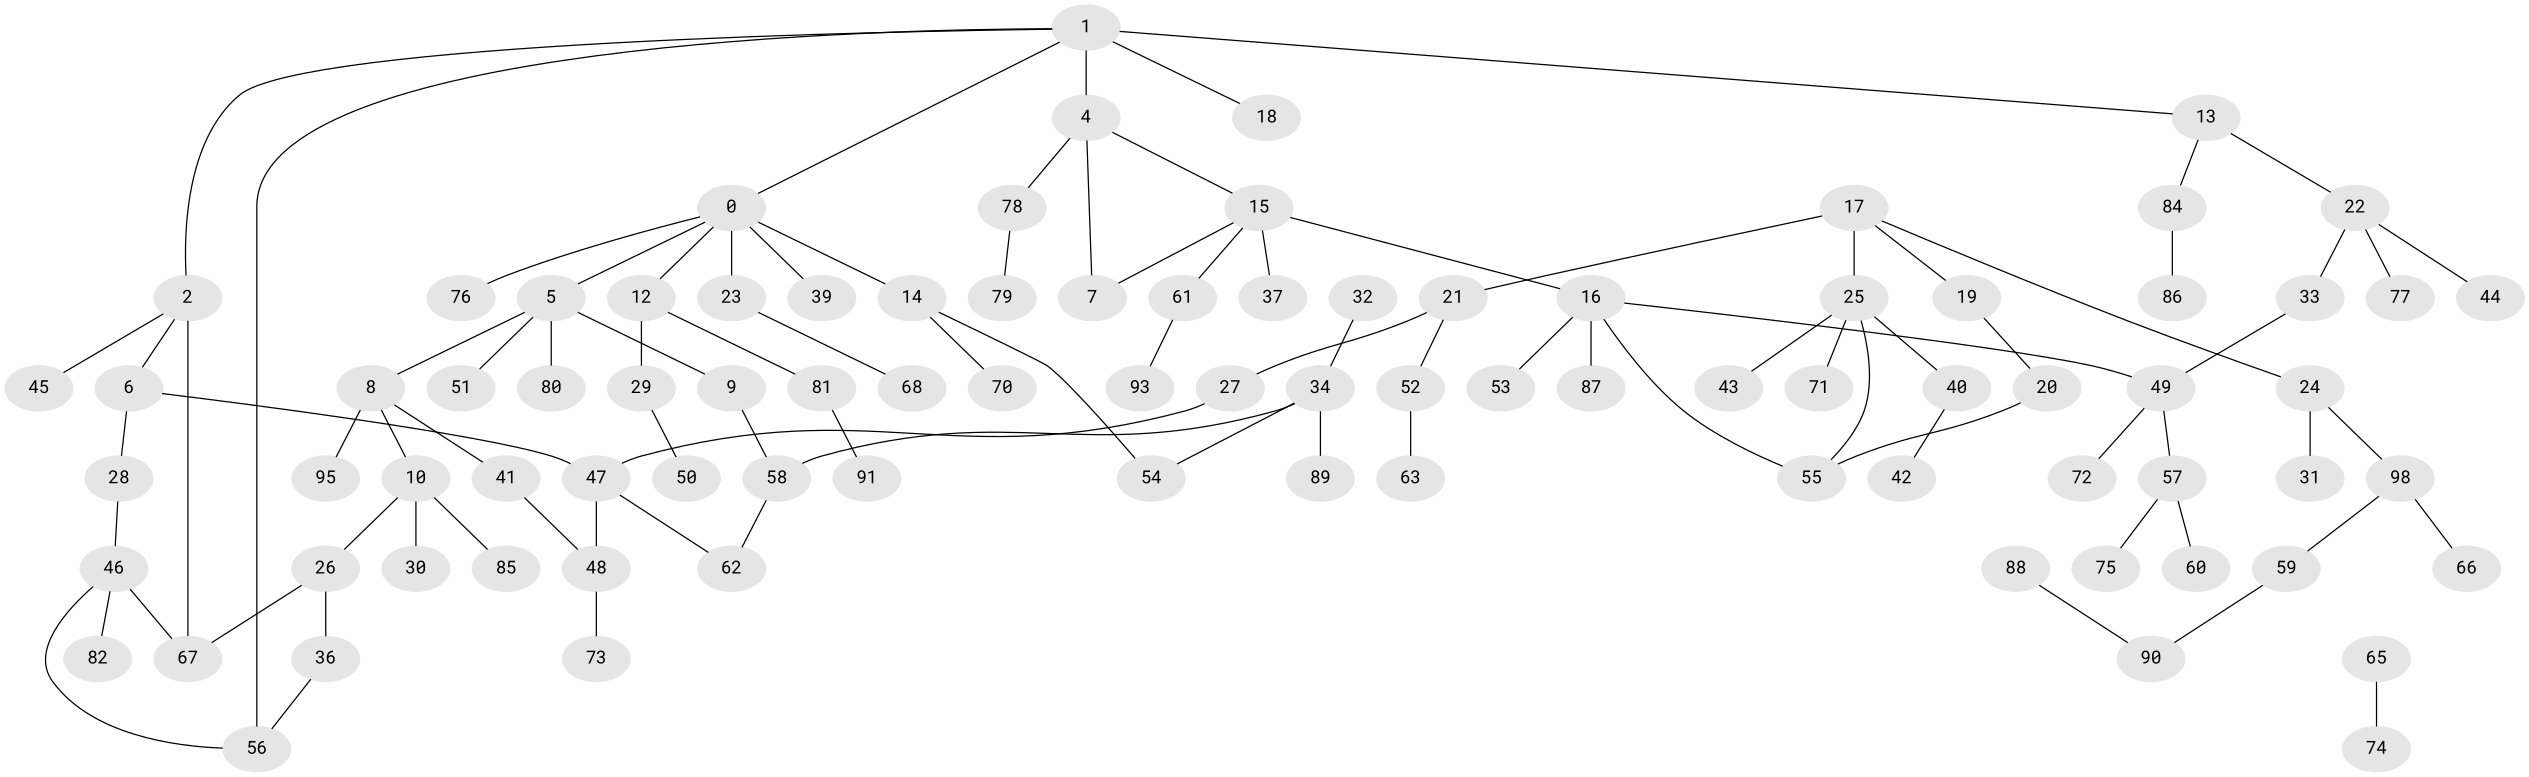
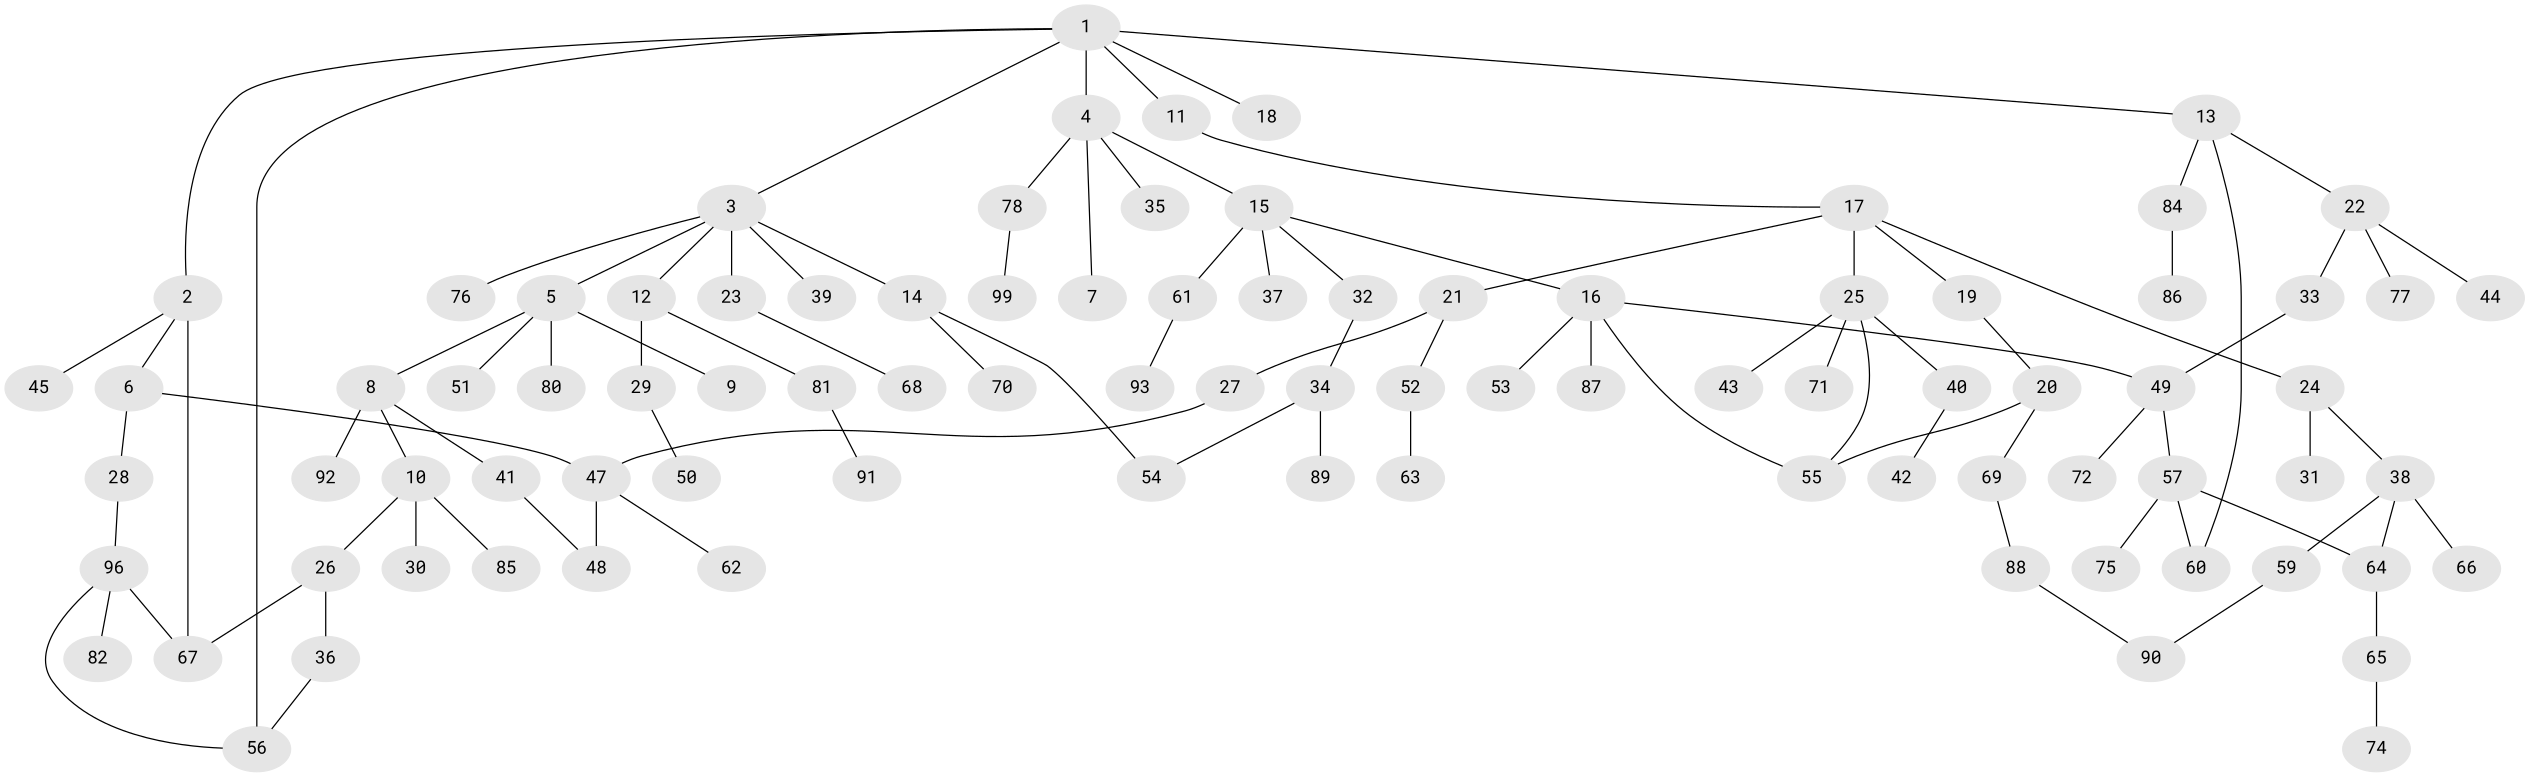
node "11": added
node "0": label "0" -> "3"
node "35": added
edge "15" -- "7": now "15" -- "32"
node "79": label "79" -> "99"
edge "13" -- "60": added
node "95": label "95" -> "92"
node "58": removed
node "69": added
node "98": label "98" -> "38"
node "46": label "46" -> "96"
node "64": added
node "73": removed
